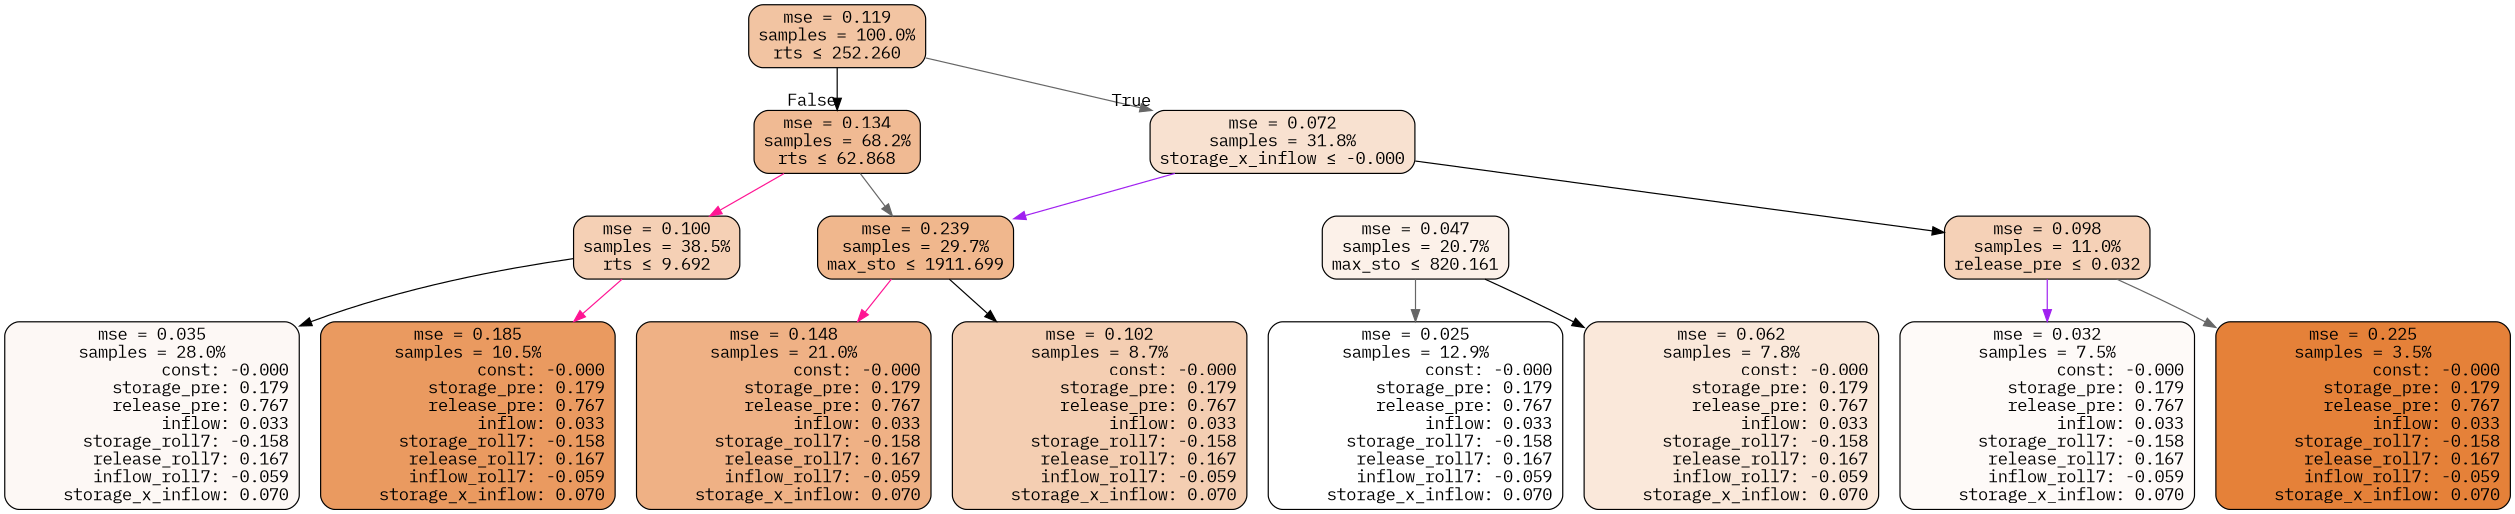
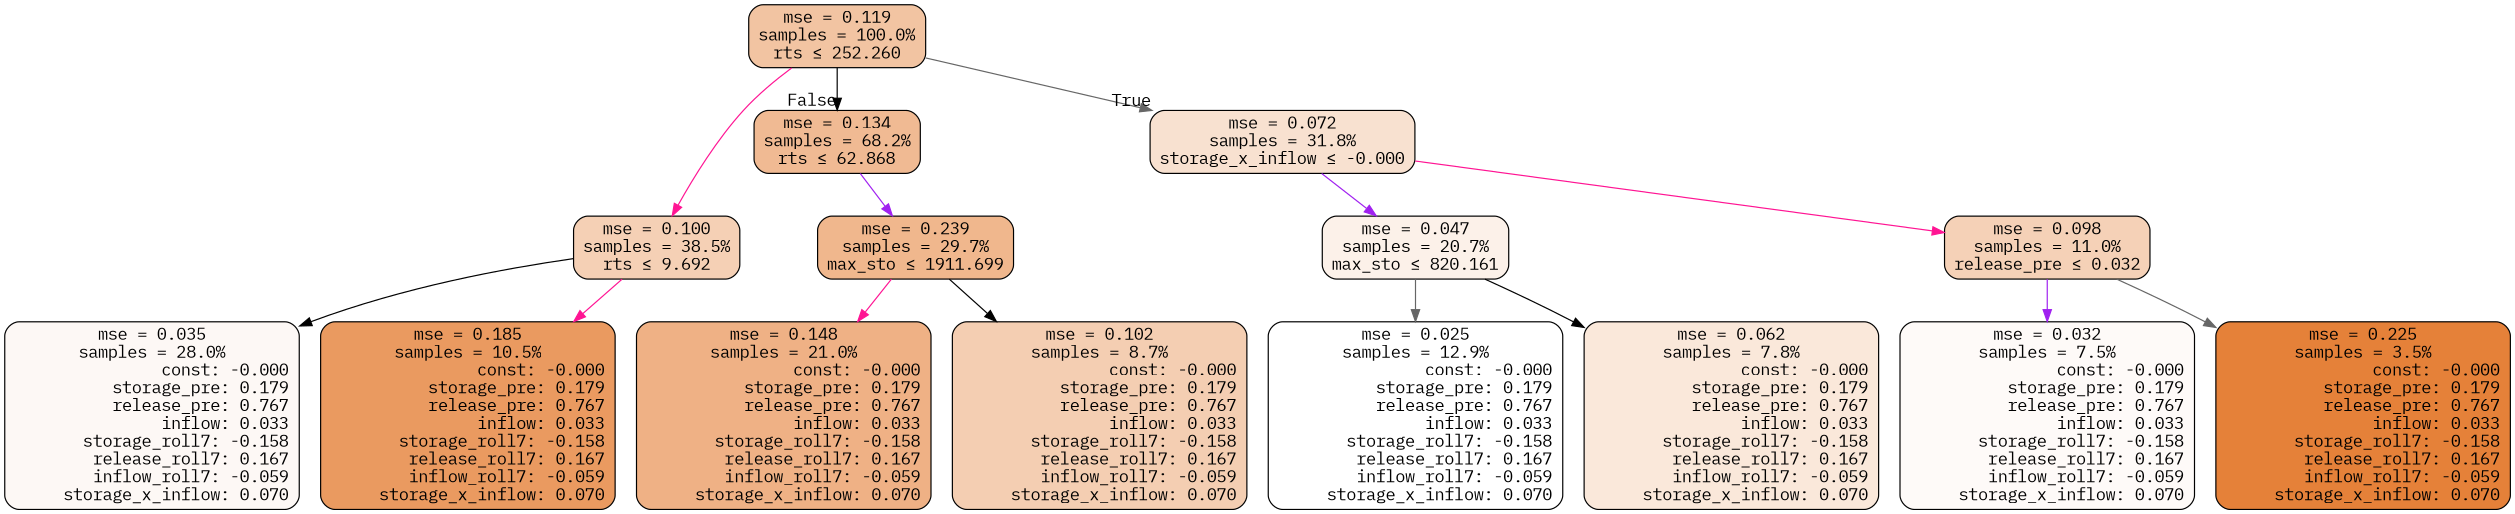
edge "mse = 0.134 samples = 68.2% rts ≤ 62.868" -> "mse = 0.239 samples = 29.7% max_sto ≤ 1911.699": color gray40 -> purple
edge "mse = 0.134 samples = 68.2% rts ≤ 62.868" -> "mse = 0.100 samples = 38.5% rts ≤ 9.692": now "mse = 0.119 samples = 100.0% rts ≤ 252.260" -> "mse = 0.100 samples = 38.5% rts ≤ 9.692"
edge "mse = 0.072 samples = 31.8% storage_x_inflow ≤ -0.000" -> "mse = 0.239 samples = 29.7% max_sto ≤ 1911.699": now "mse = 0.072 samples = 31.8% storage_x_inflow ≤ -0.000" -> "mse = 0.047 samples = 20.7% max_sto ≤ 820.161"
edge "mse = 0.072 samples = 31.8% storage_x_inflow ≤ -0.000" -> "mse = 0.098 samples = 11.0% release_pre ≤ 0.032": color black -> deeppink
